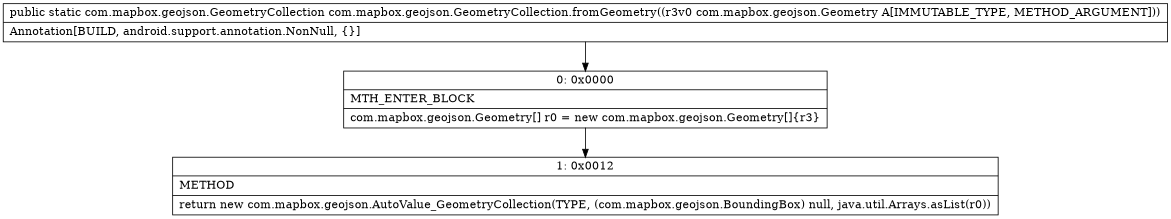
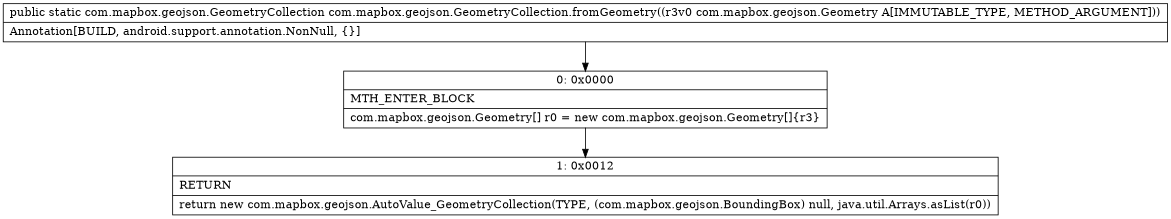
node "1: 0x0012": text "METHOD" -> "RETURN"
